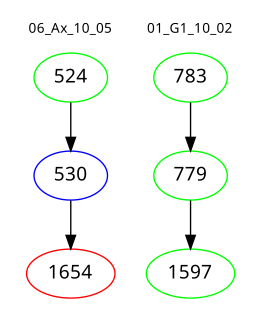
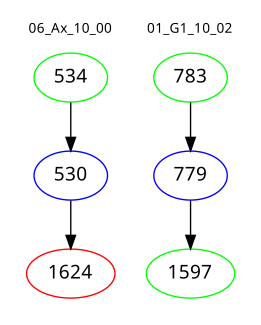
cluster "06_Ax_10_05": label "06_Ax_10_05" -> "06_Ax_10_00"
node "524": label "524" -> "534"
node "779": color green -> blue
node "1654": label "1654" -> "1624"
